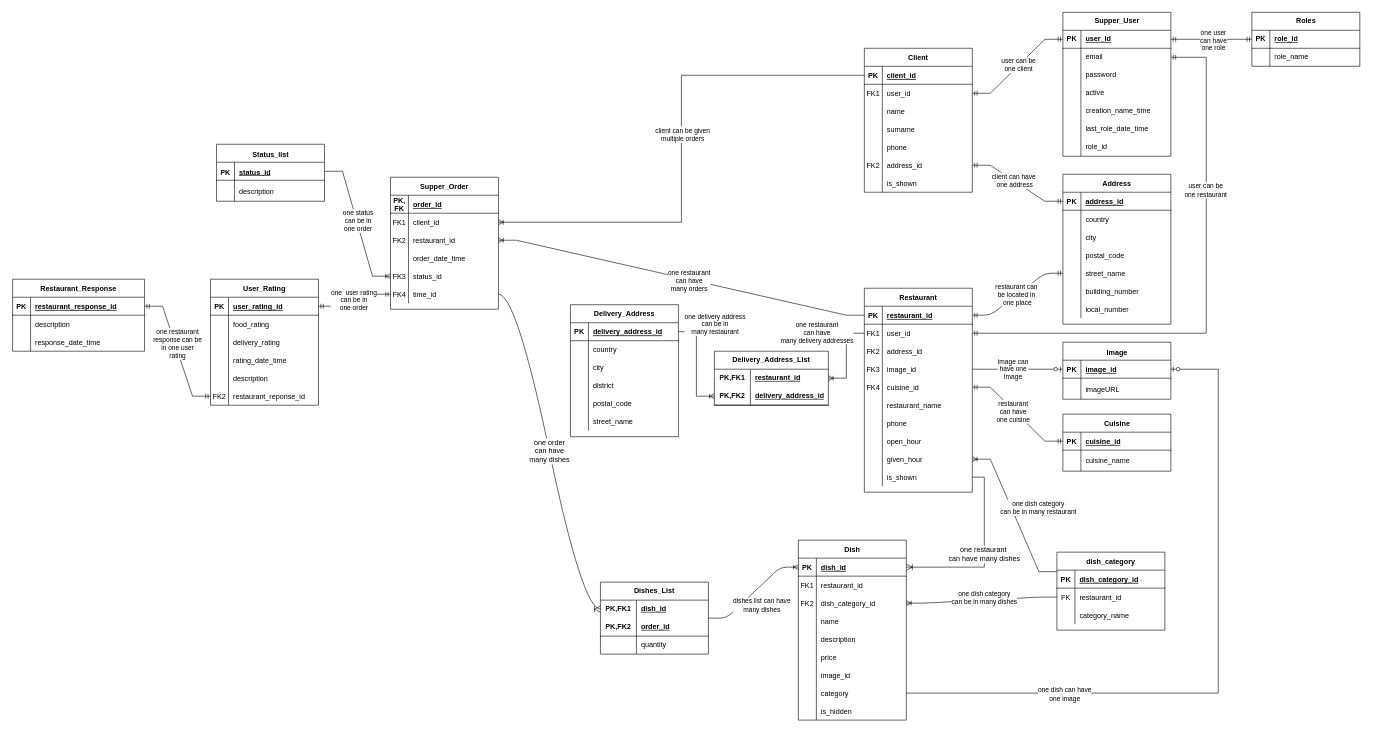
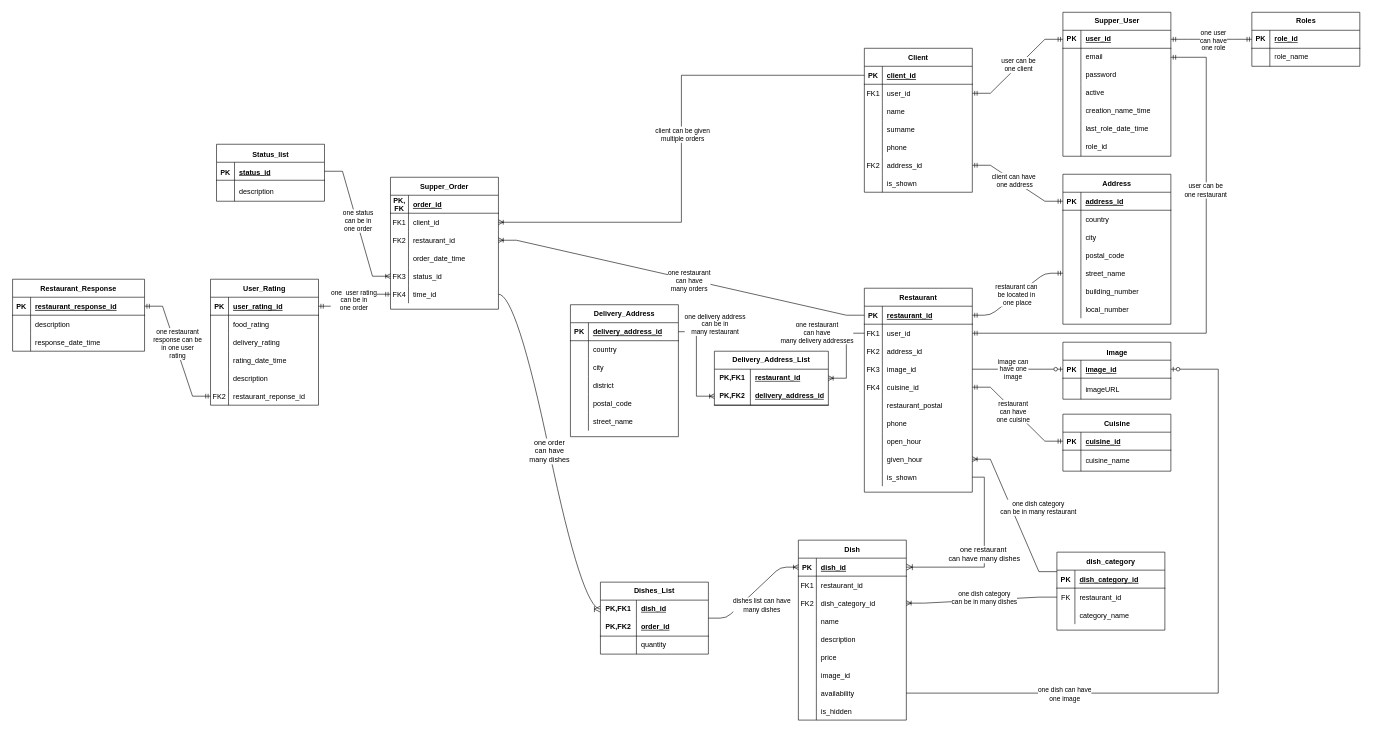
node "restaurant_name": label "restaurant_name" -> "restaurant_postal"
node "category": label "category" -> "availability"
